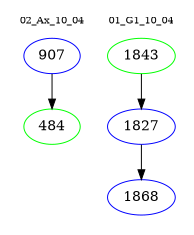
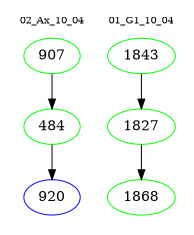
node "907": color blue -> green
node "1827": color blue -> green
node "920": added
node "1868": color blue -> green
